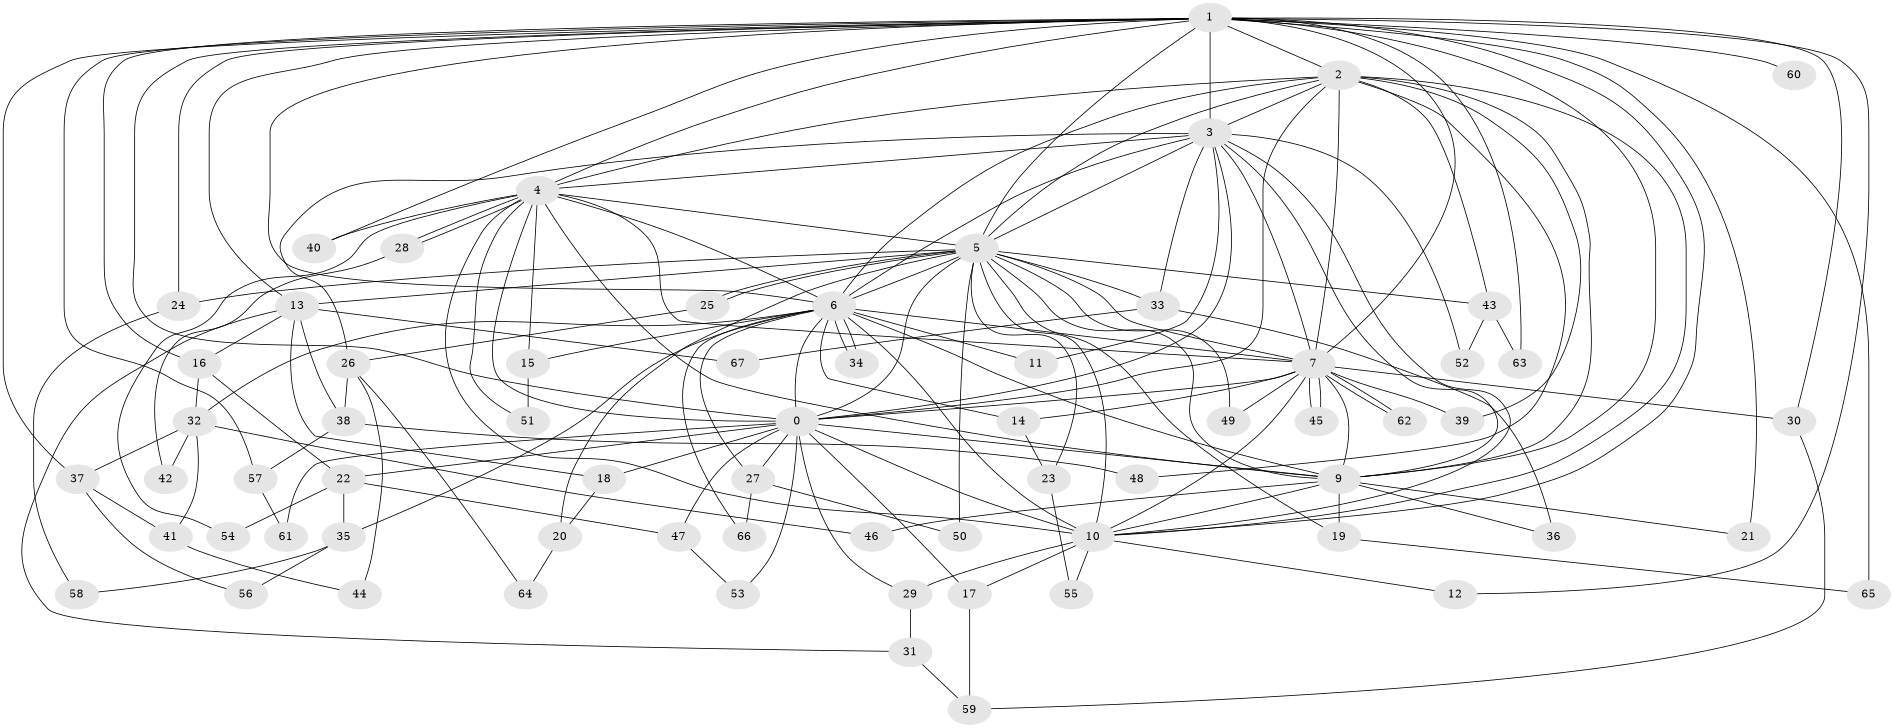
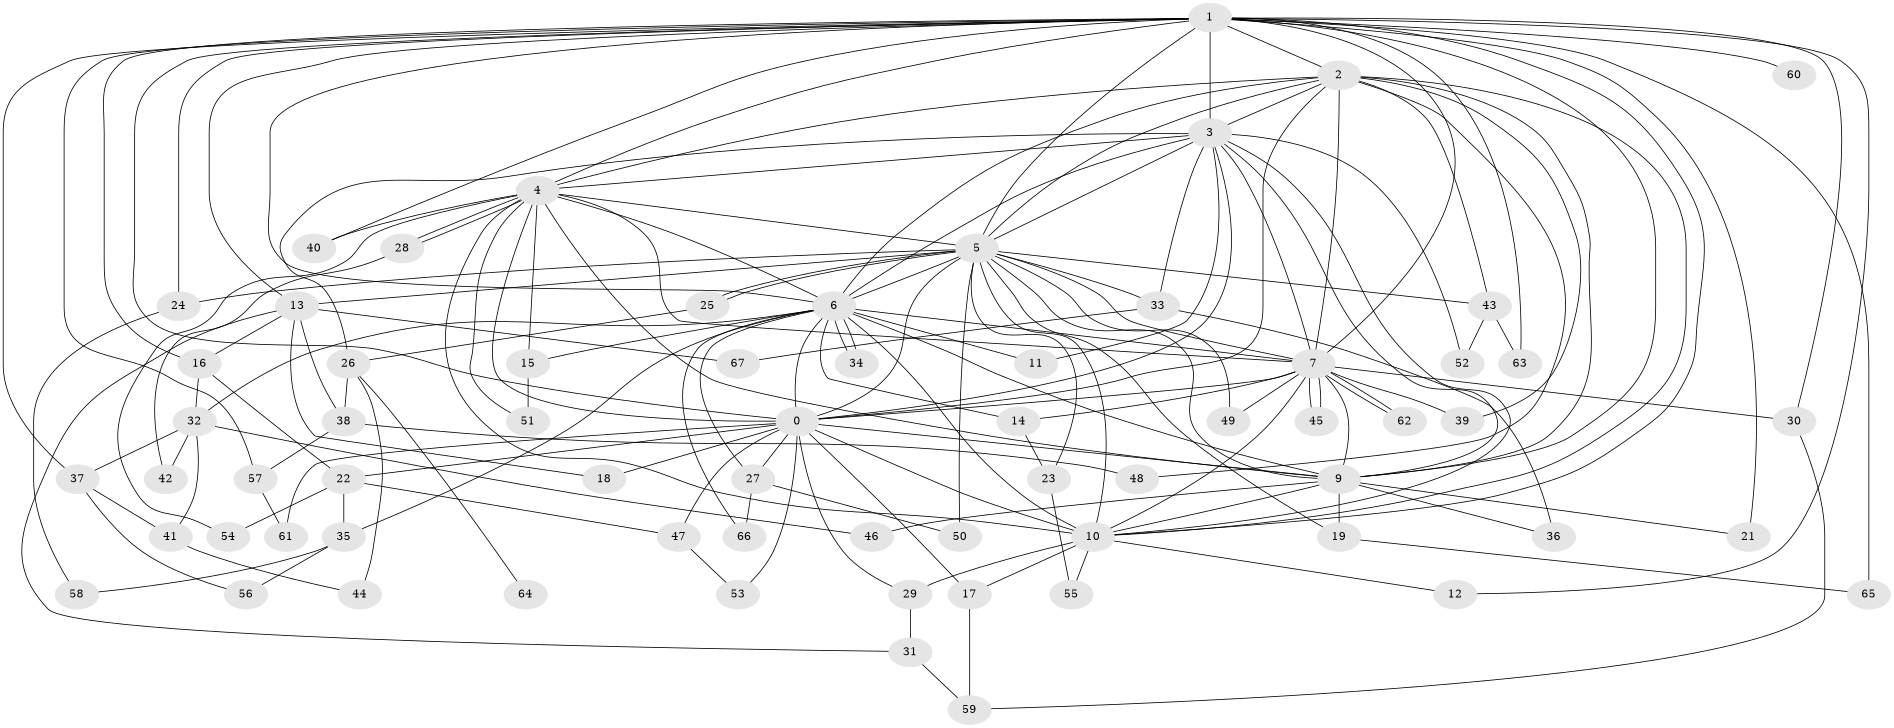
node "20": removed
